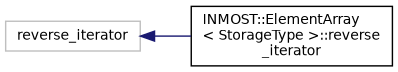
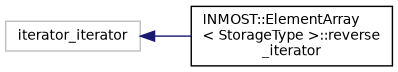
node "reverse_iterator": label "reverse_iterator" -> "iterator_iterator"
